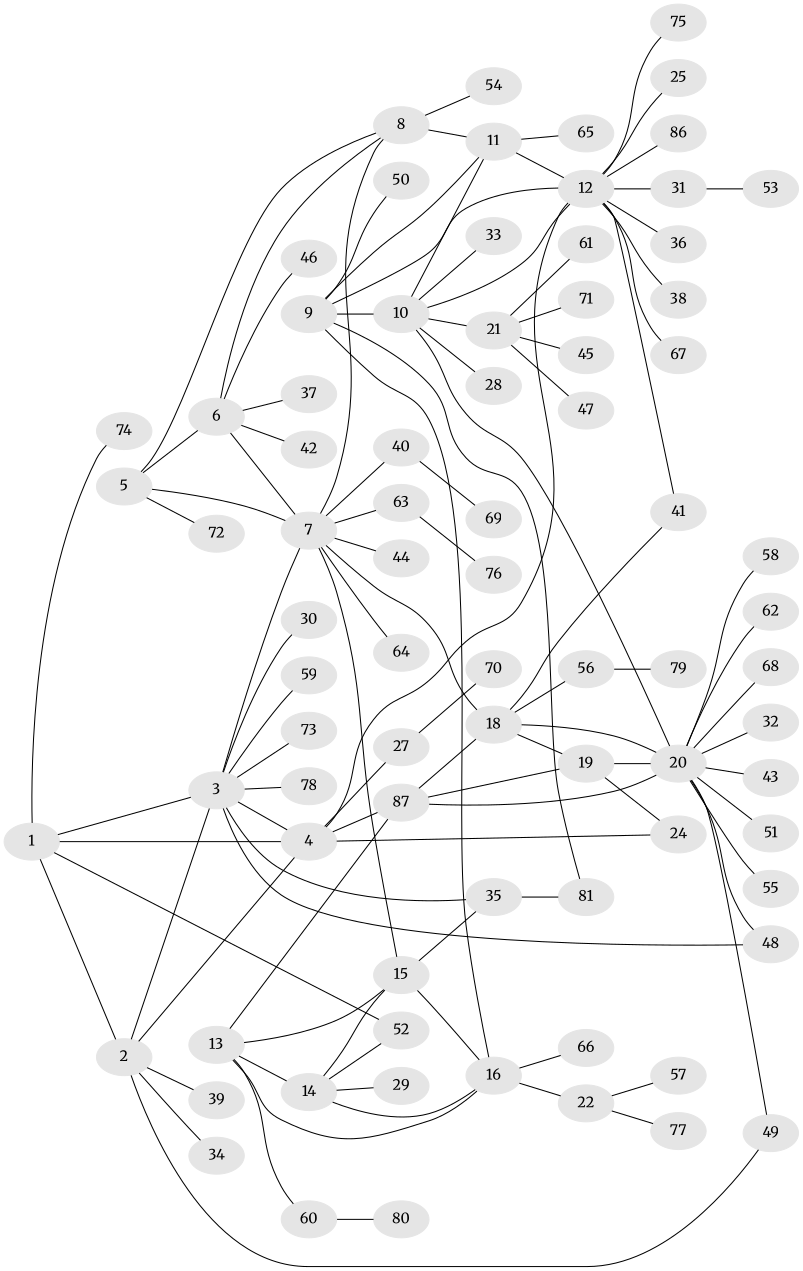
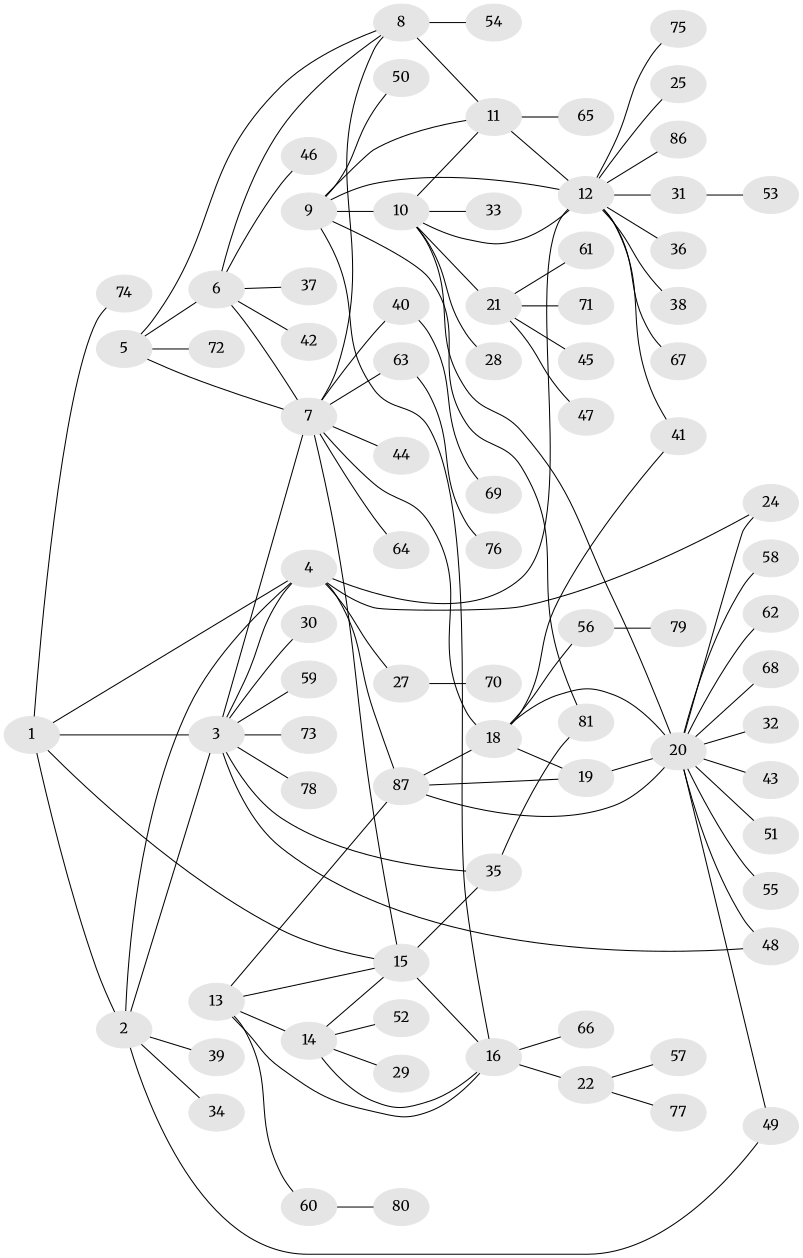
edge "19" -- "24": now "20" -- "24"
edge "1" -- "52": now "1" -- "15"
